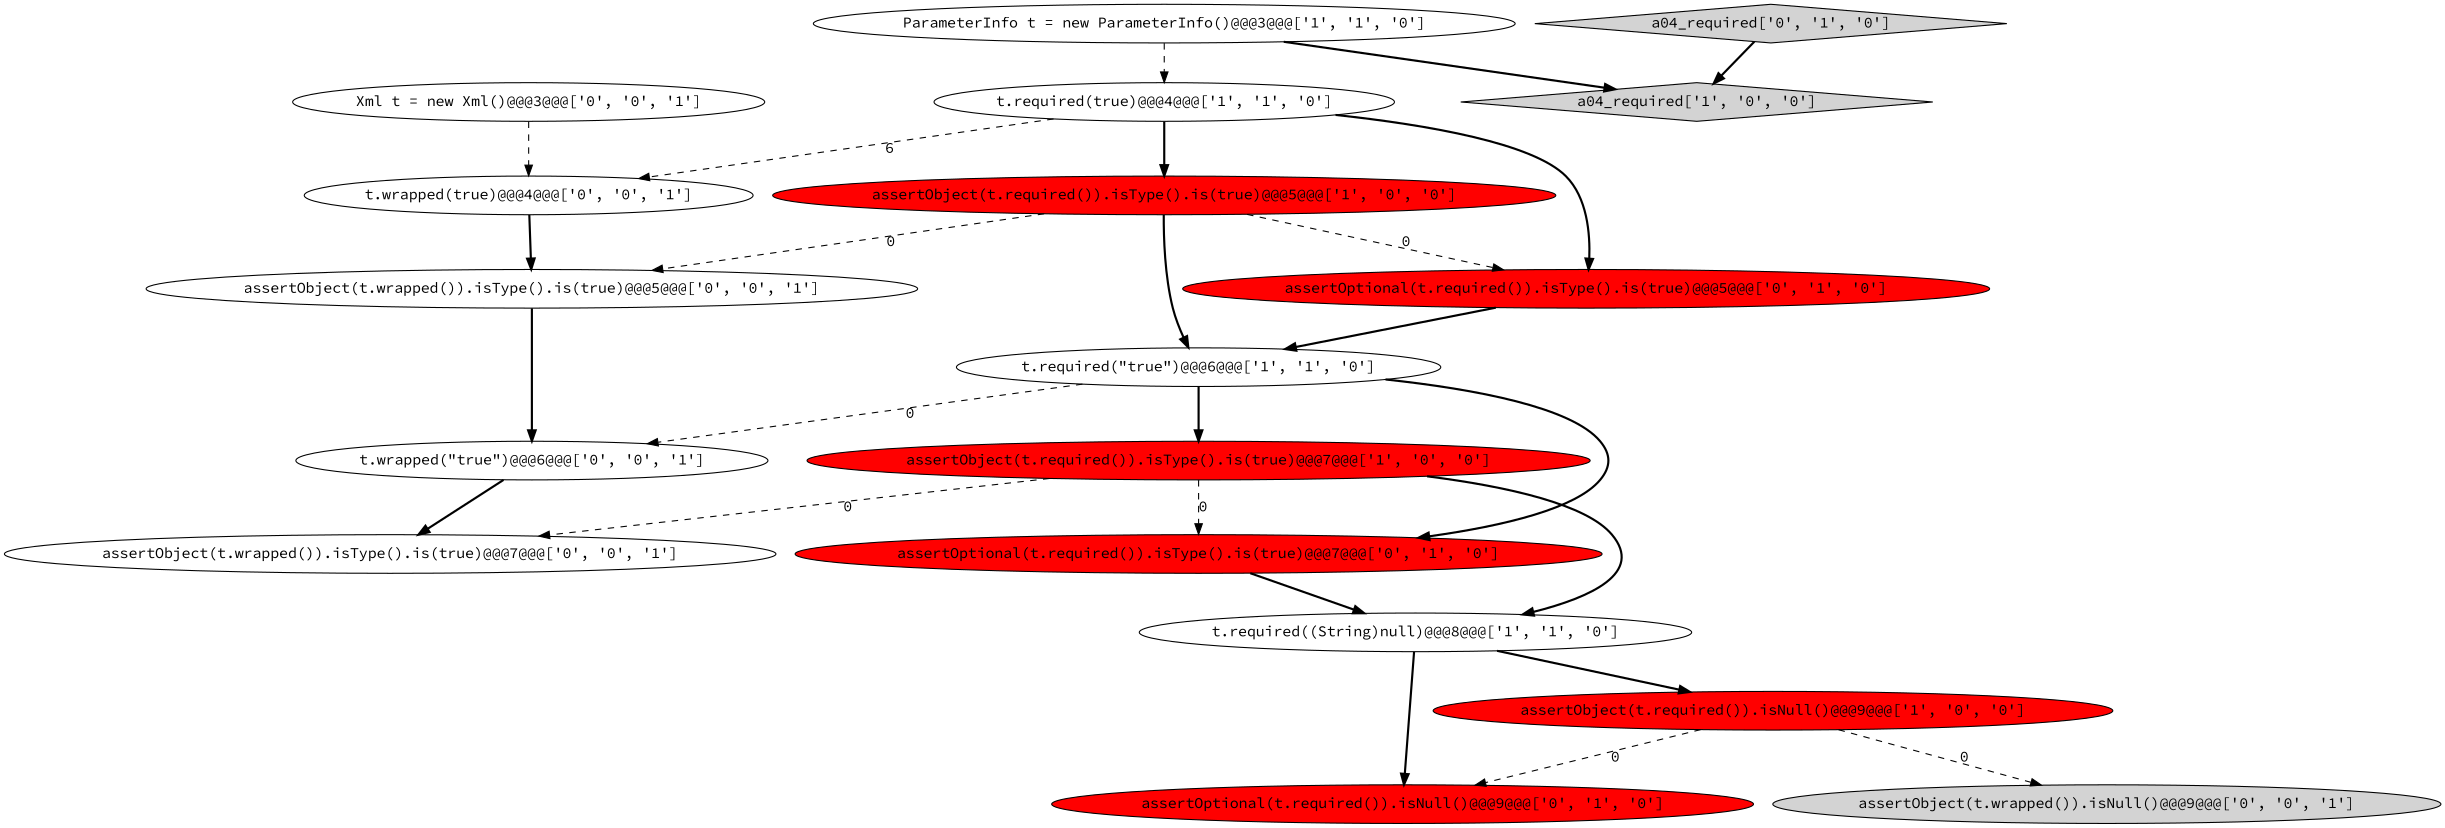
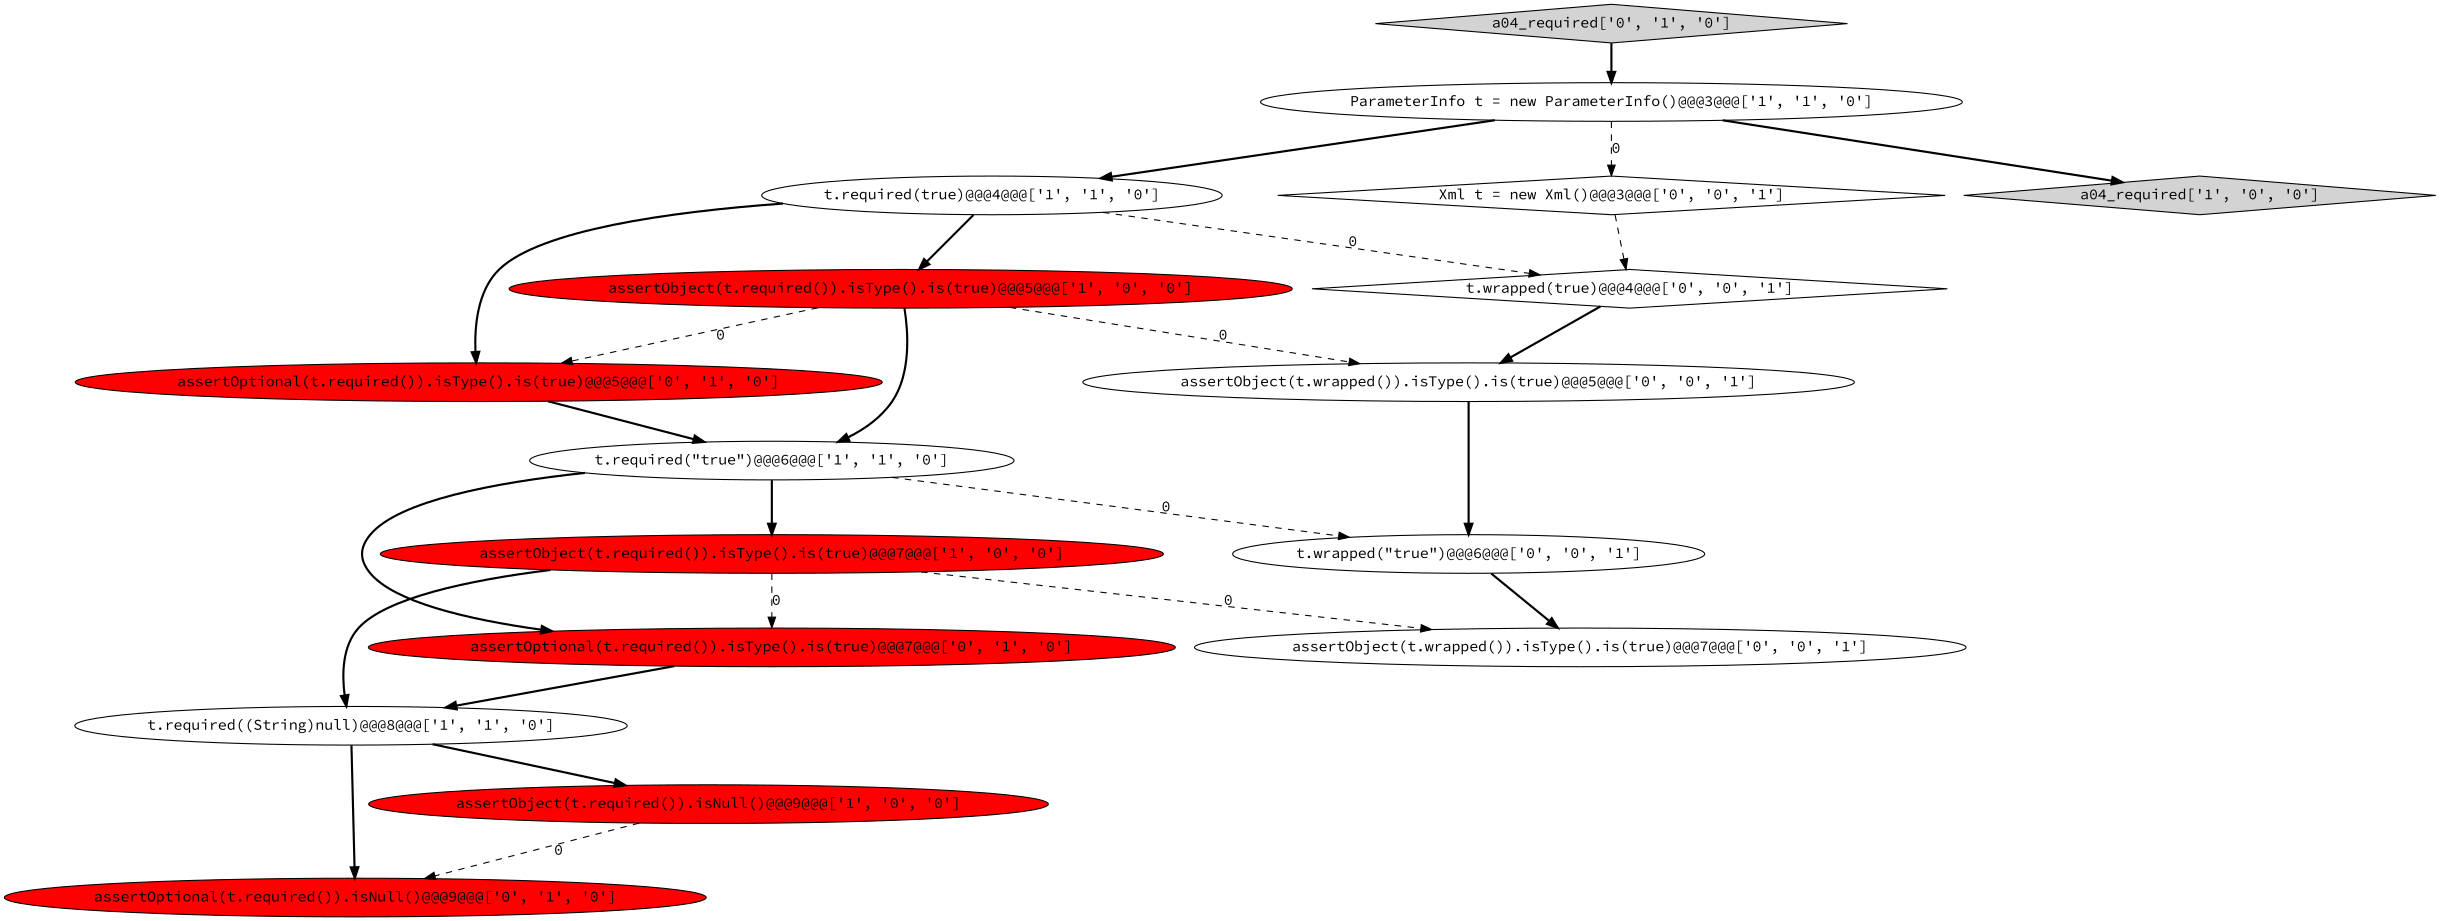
edge "ParameterInfo t = new ParameterInfo()@@@3@@@['1', '1', '0']" -> "t.required(true)@@@4@@@['1', '1', '0']": style dashed -> bold
edge "a04_required['0', '1', '0']" -> "a04_required['1', '0', '0']": now "a04_required['0', '1', '0']" -> "ParameterInfo t = new ParameterInfo()@@@3@@@['1', '1', '0']"
node "Xml t = new Xml()@@@3@@@['0', '0', '1']": shape ellipse -> diamond
edge "ParameterInfo t = new ParameterInfo()@@@3@@@['1', '1', '0']" -> "Xml t = new Xml()@@@3@@@['0', '0', '1']": added, label "0"
edge "t.required(true)@@@4@@@['1', '1', '0']" -> "t.wrapped(true)@@@4@@@['0', '0', '1']": label "6" -> "0"
node "t.wrapped(true)@@@4@@@['0', '0', '1']": shape ellipse -> diamond
node "assertObject(t.wrapped()).isNull()@@@9@@@['0', '0', '1']": removed
